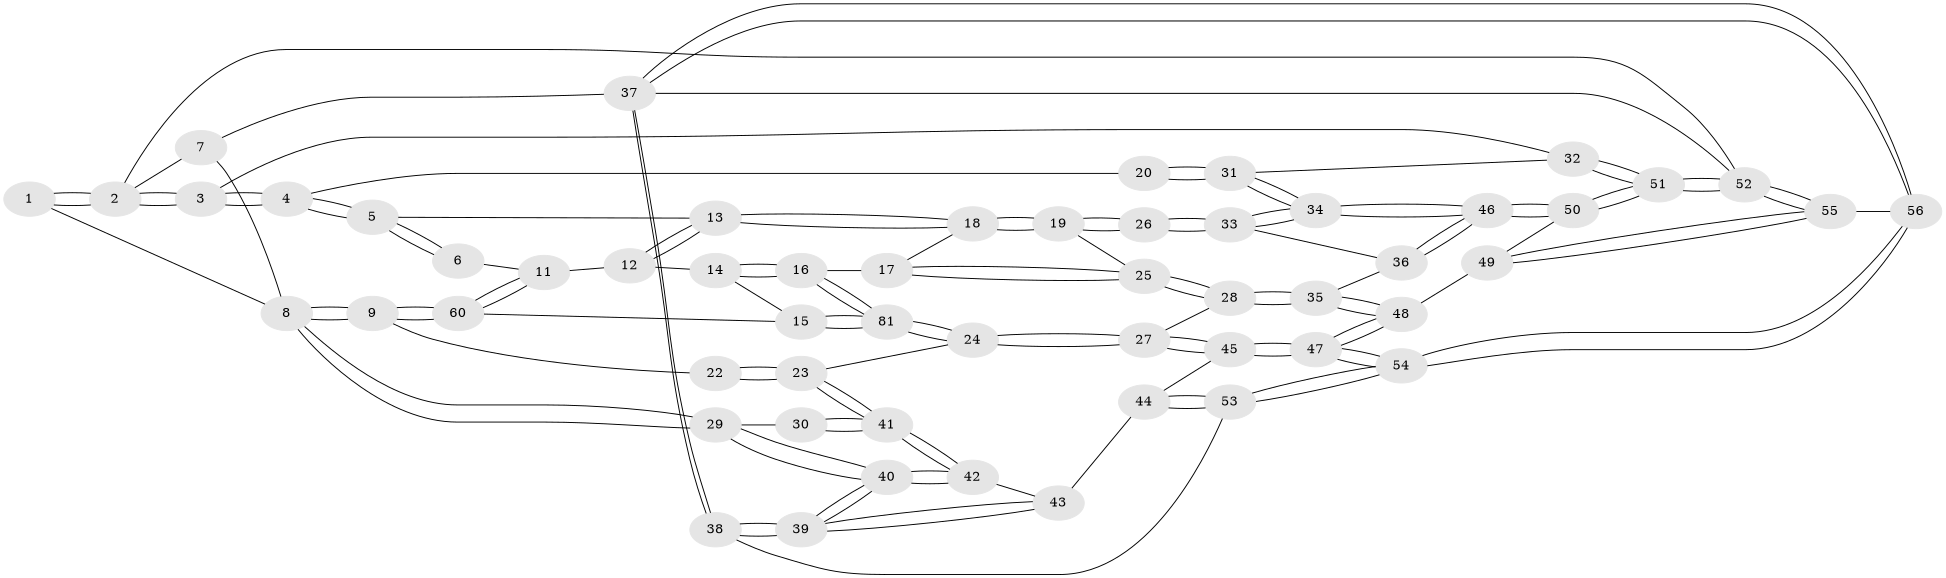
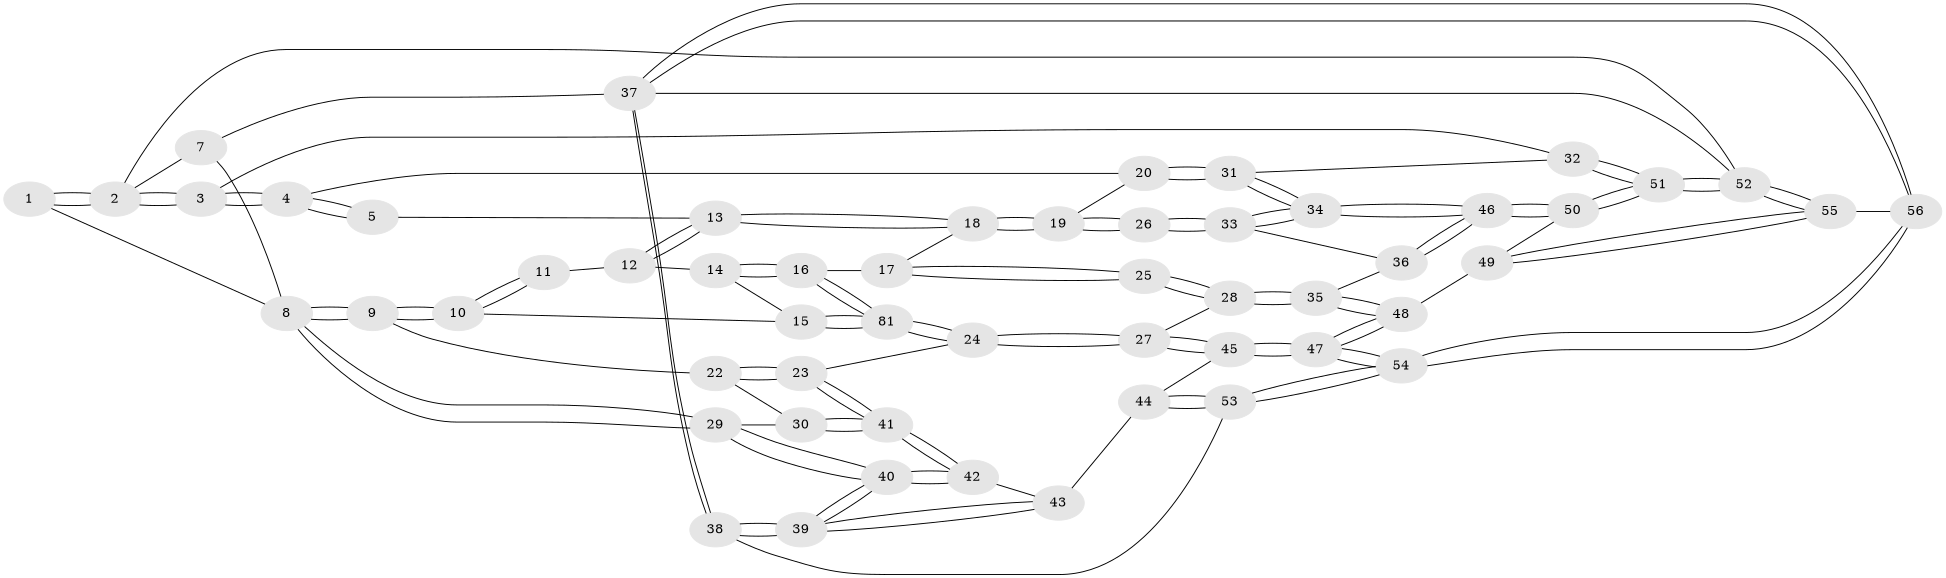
edge "19" -- "25": now "19" -- "20"
node "6": removed
node "60": label "60" -> "10"
edge "22" -- "30": added
